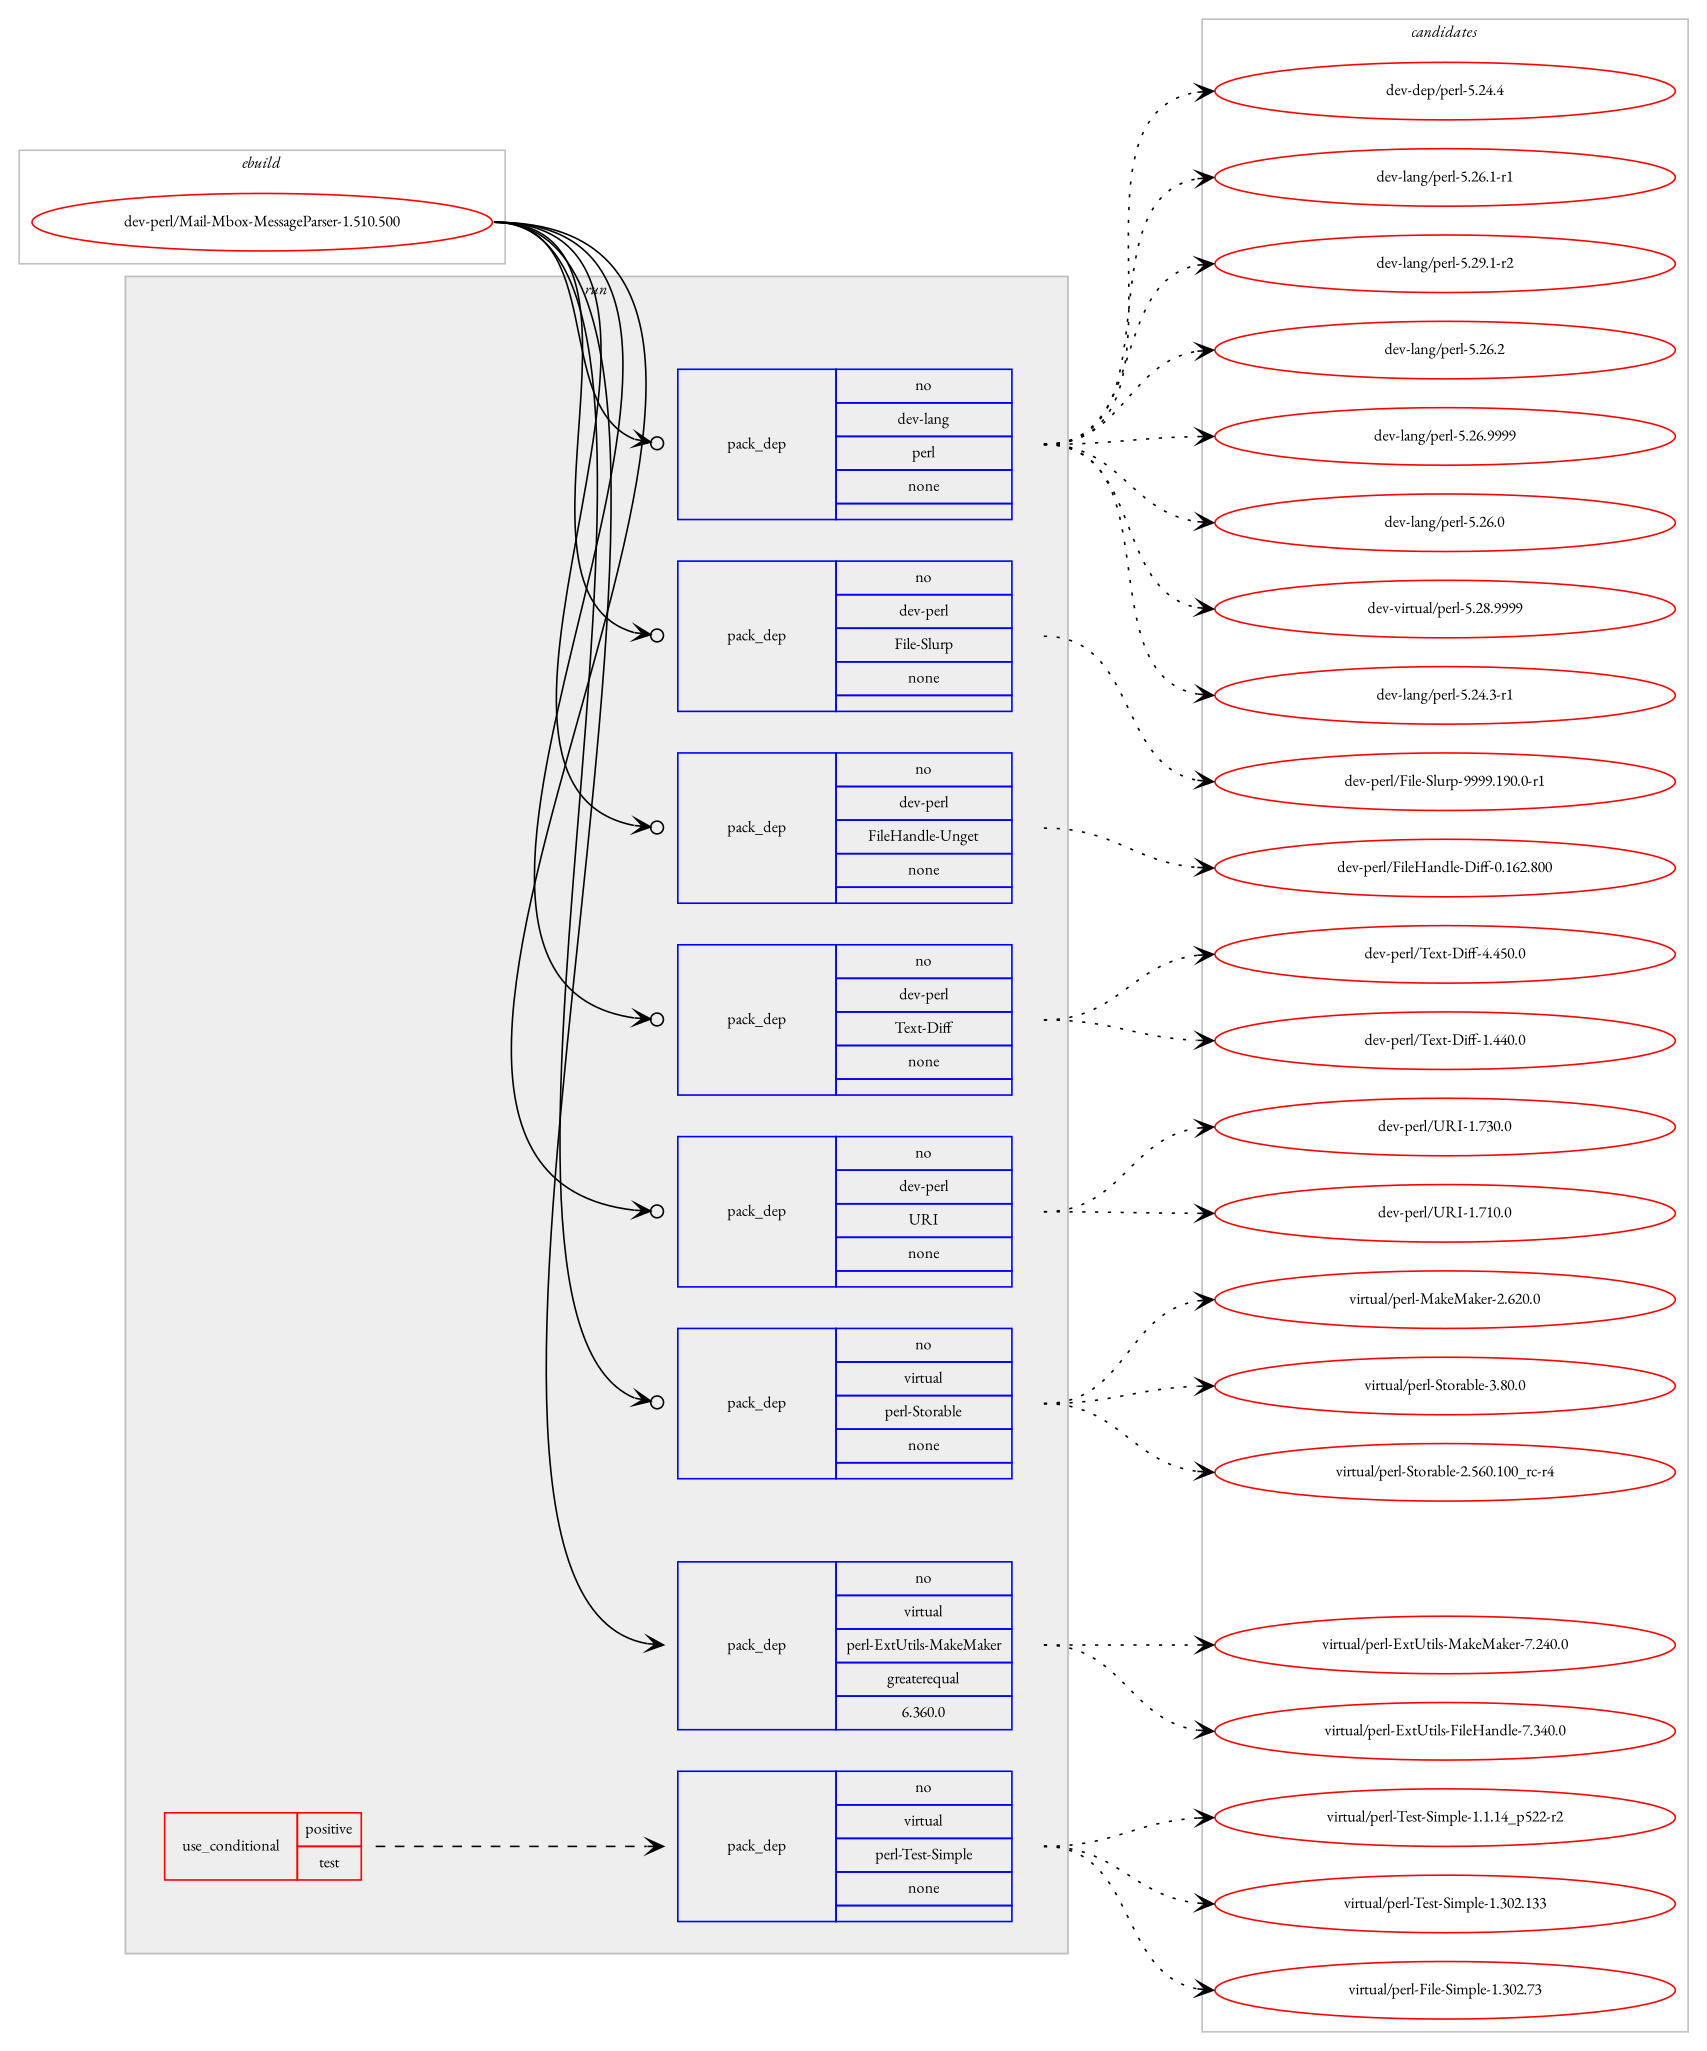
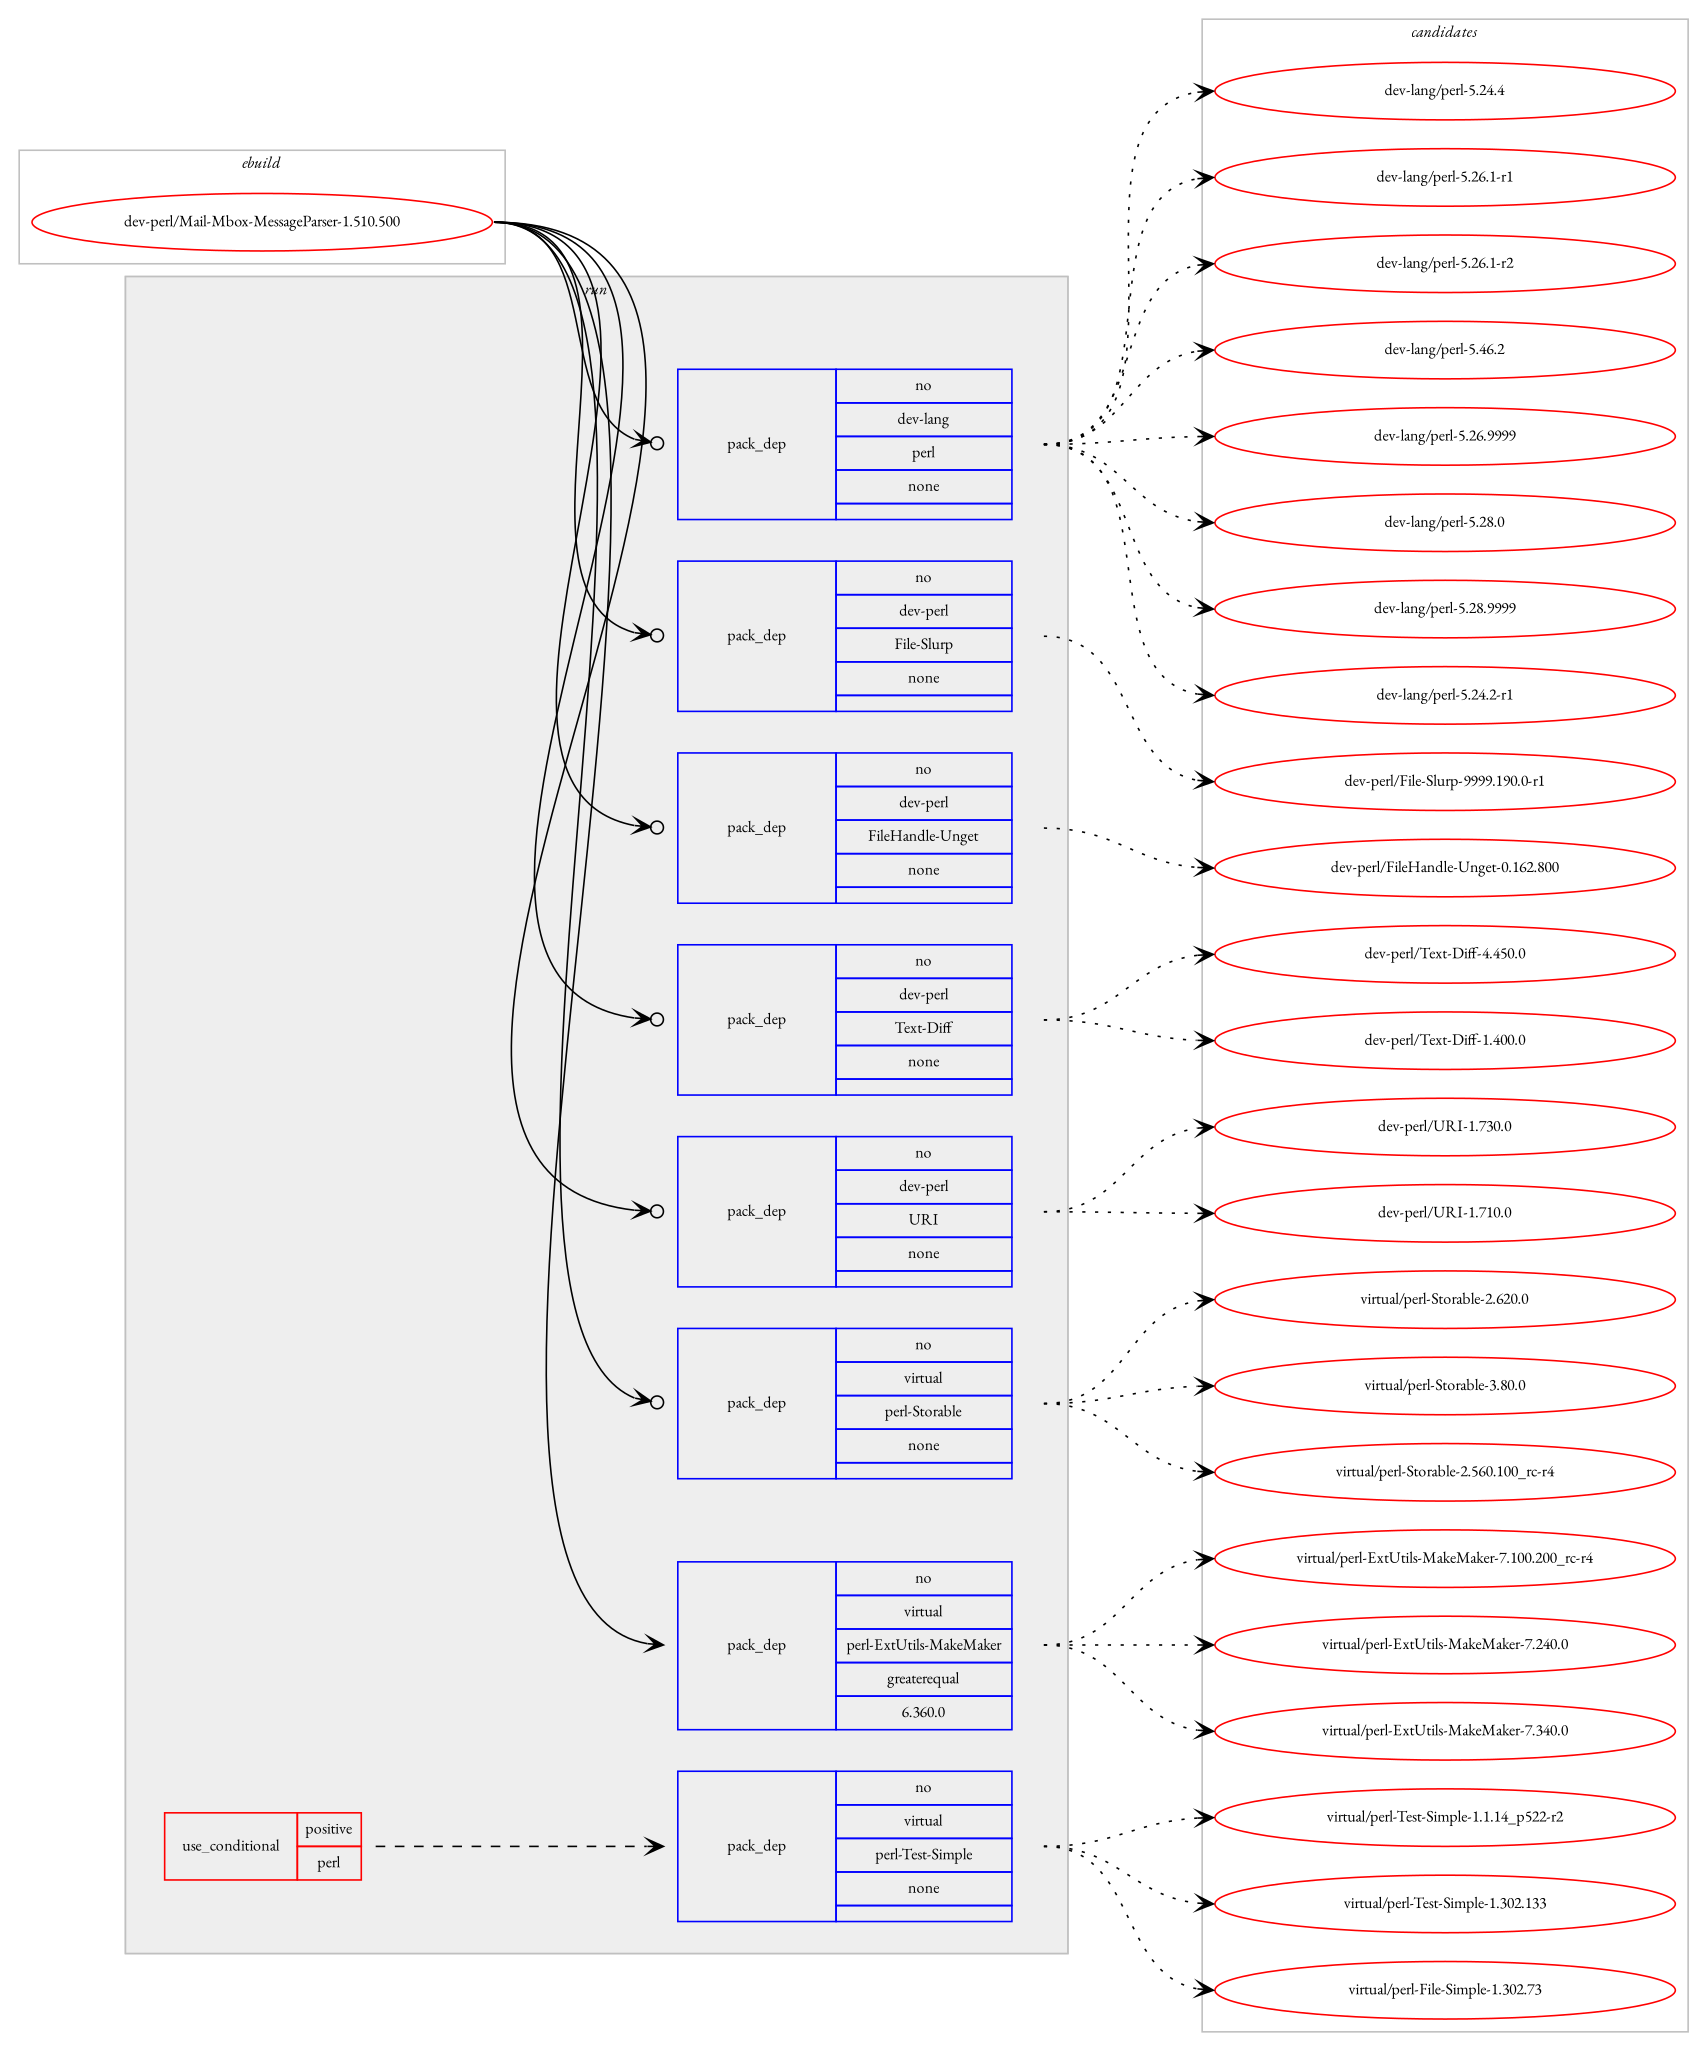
node "dev-dep/perl-5.24.4": label "dev-dep/perl-5.24.4" -> "dev-lang/perl-5.24.4"
node "dev-lang/perl-5.29.1-r2": label "dev-lang/perl-5.29.1-r2" -> "dev-lang/perl-5.26.1-r2"
node "dev-lang/perl-5.26.2": label "dev-lang/perl-5.26.2" -> "dev-lang/perl-5.46.2"
node "dev-lang/perl-5.26.0": label "dev-lang/perl-5.26.0" -> "dev-lang/perl-5.28.0"
node "dev-virtual/perl-5.28.9999": label "dev-virtual/perl-5.28.9999" -> "dev-lang/perl-5.28.9999"
node "dev-lang/perl-5.24.3-r1": label "dev-lang/perl-5.24.3-r1" -> "dev-lang/perl-5.24.2-r1"
node "dev-perl/FileHandle-Diff-0.162.800": label "dev-perl/FileHandle-Diff-0.162.800" -> "dev-perl/FileHandle-Unget-0.162.800"
node "dev-perl/Text-Diff-1.440.0": label "dev-perl/Text-Diff-1.440.0" -> "dev-perl/Text-Diff-1.400.0"
node "virtual/perl-MakeMaker-2.620.0": label "virtual/perl-MakeMaker-2.620.0" -> "virtual/perl-Storable-2.620.0"
node "virtual/perl-ExtUtils-MakeMaker-7.100.200_rc-r4": added
node "virtual/perl-ExtUtils-FileHandle-7.340.0": label "virtual/perl-ExtUtils-FileHandle-7.340.0" -> "virtual/perl-ExtUtils-MakeMaker-7.340.0"
node "use_conditional": text "test" -> "perl"
